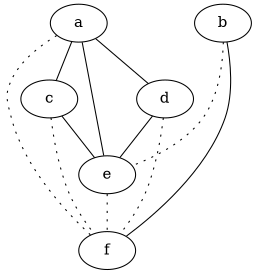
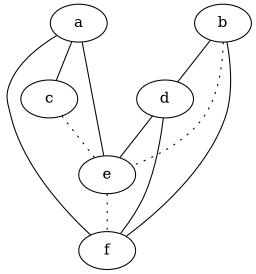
edge "a" -- "d": now "b" -- "d"
edge "a" -- "f": style dotted -> solid
edge "c" -- "e": style solid -> dotted
edge "c" -- "f": removed
edge "d" -- "f": style dotted -> solid
